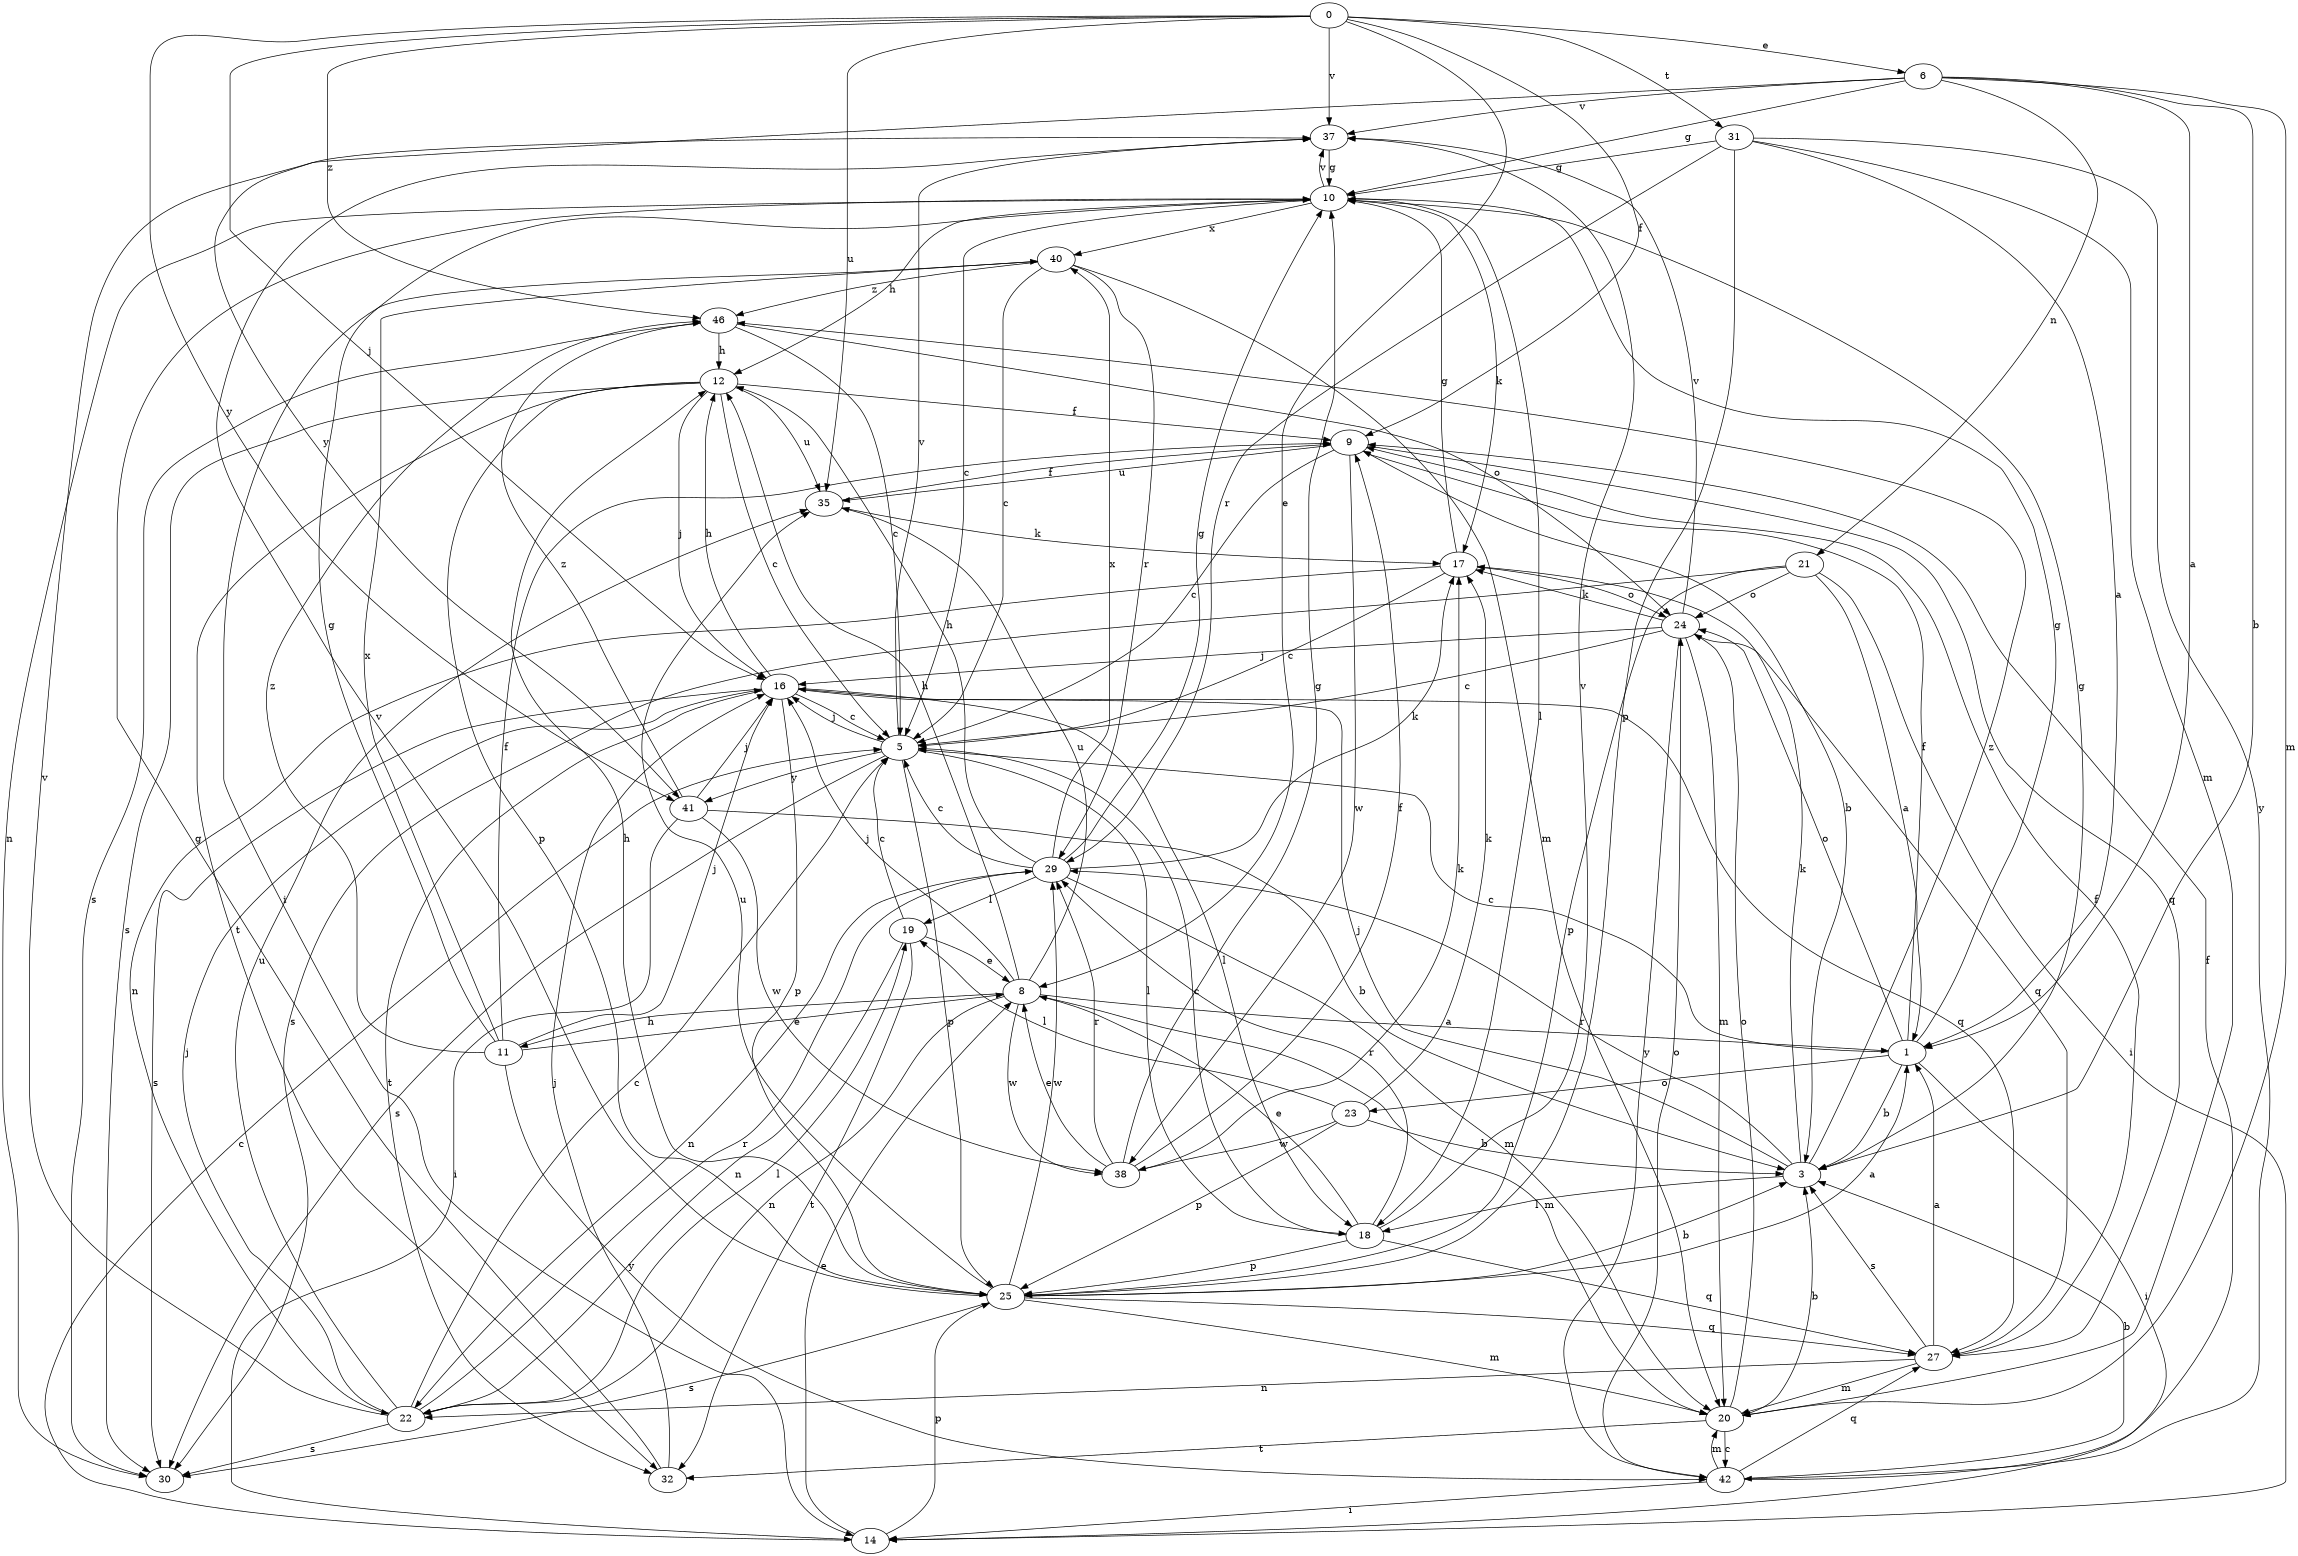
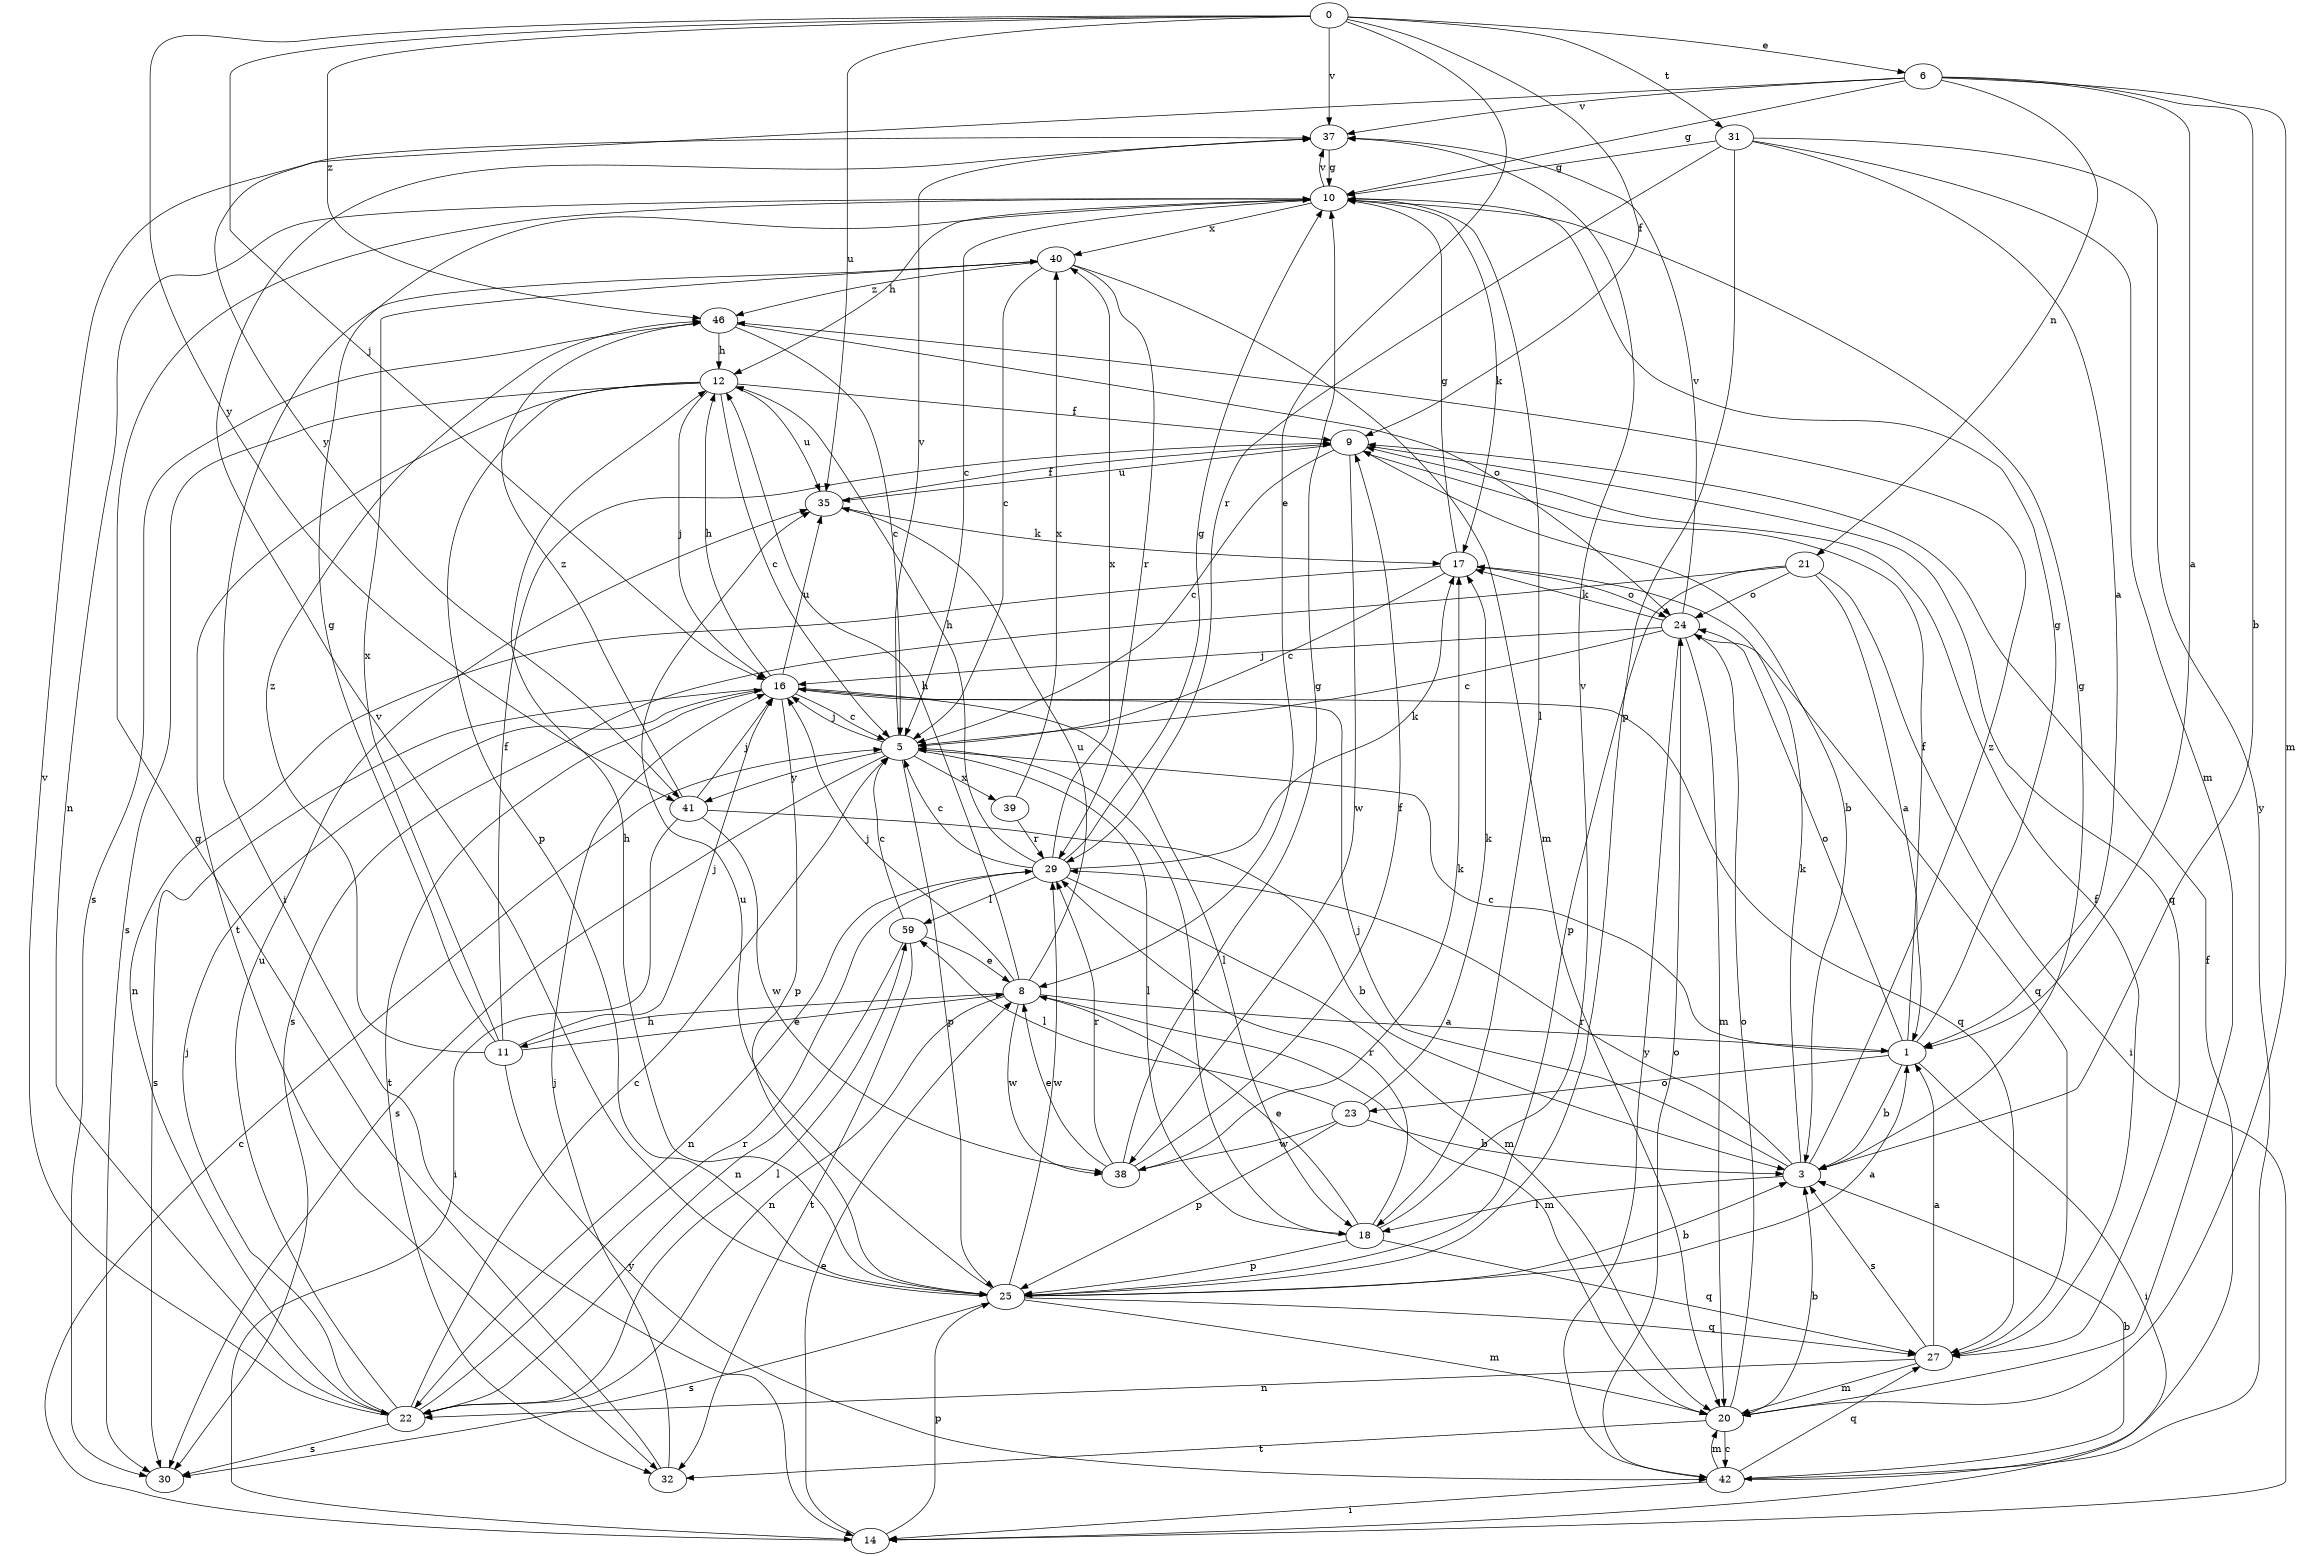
edge "10" -> "30": now "10" -> "22"
edge "16" -> "35": added, label "u"
node "39": added
node "19": label "19" -> "59"
